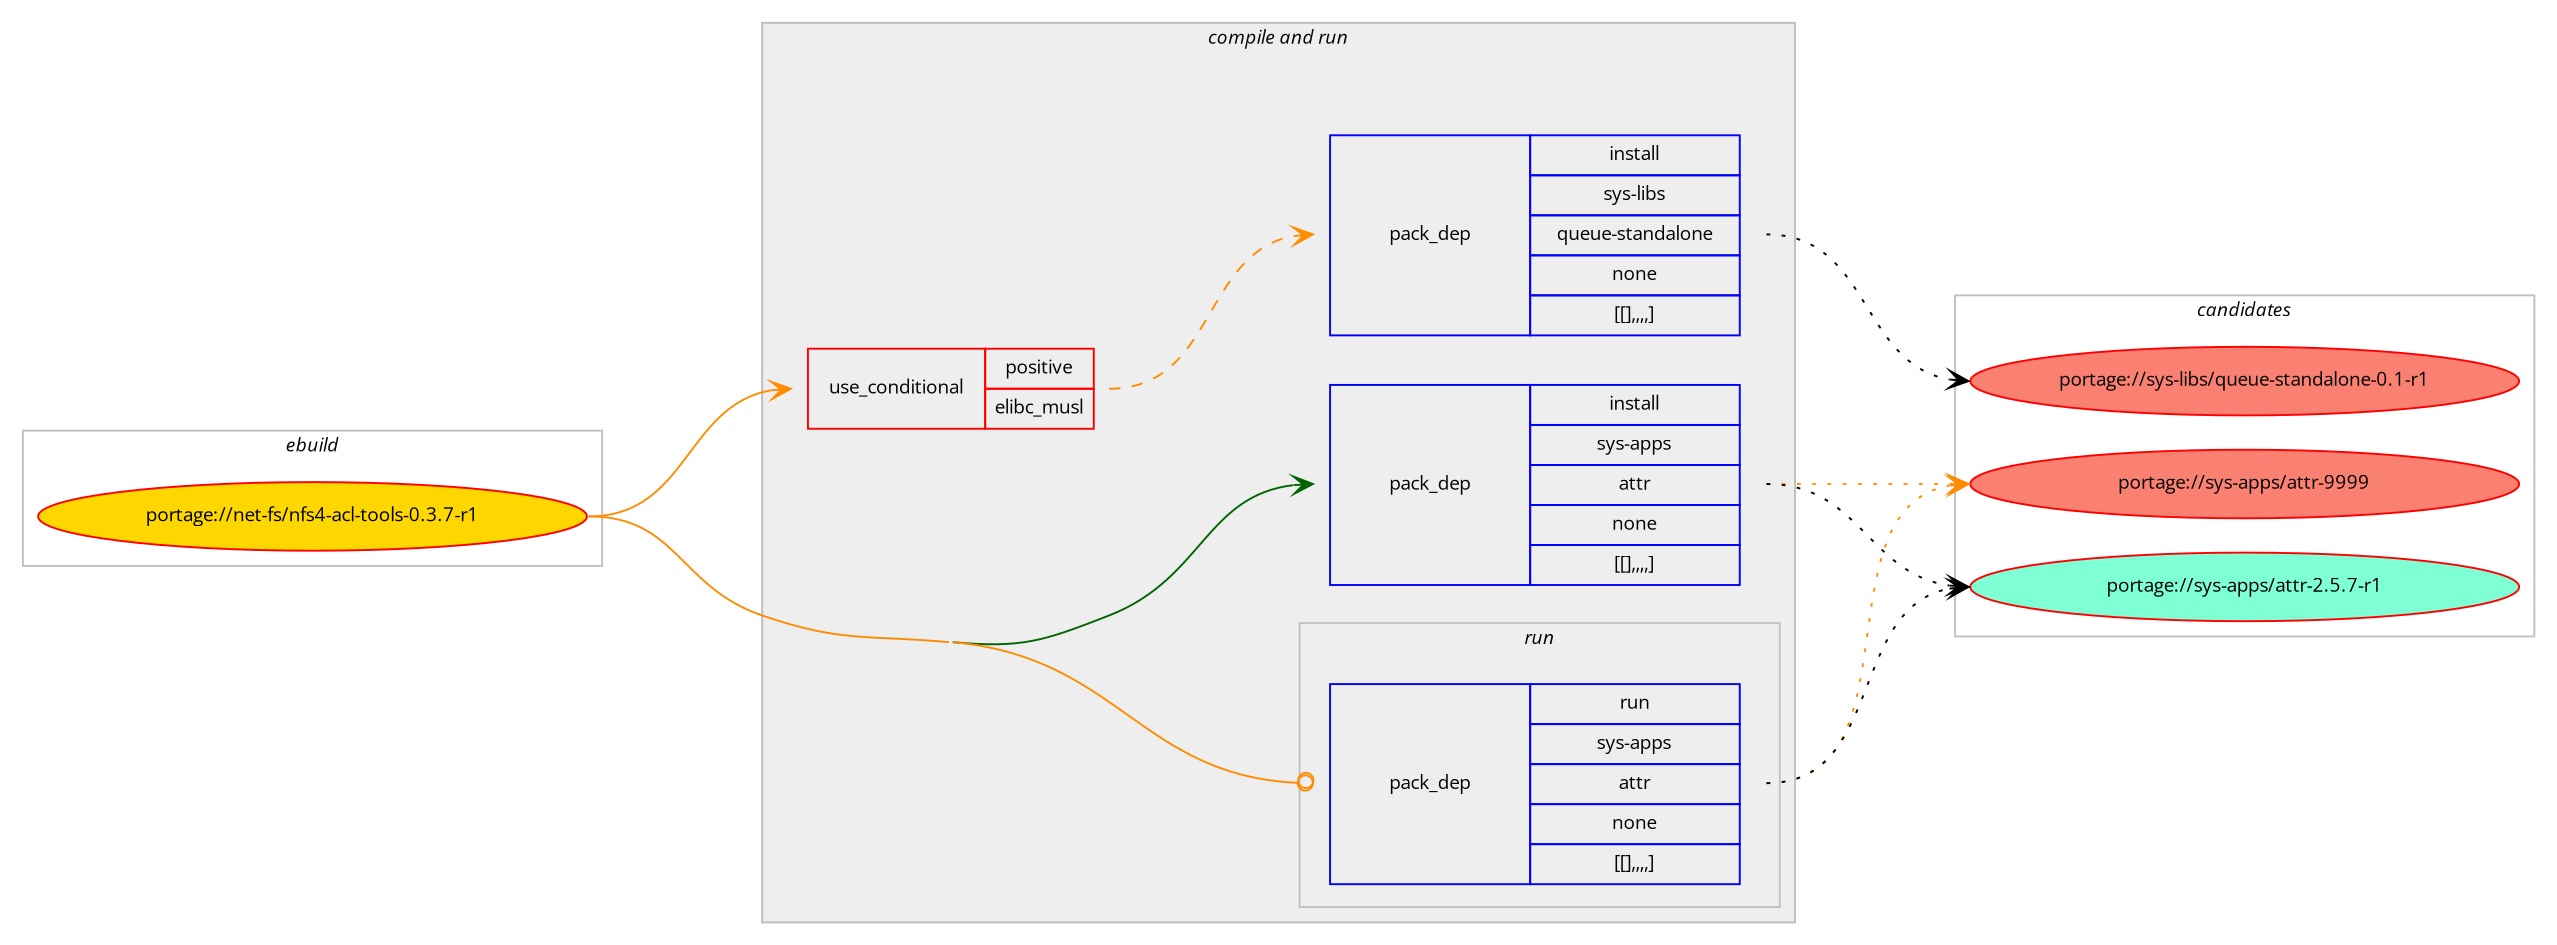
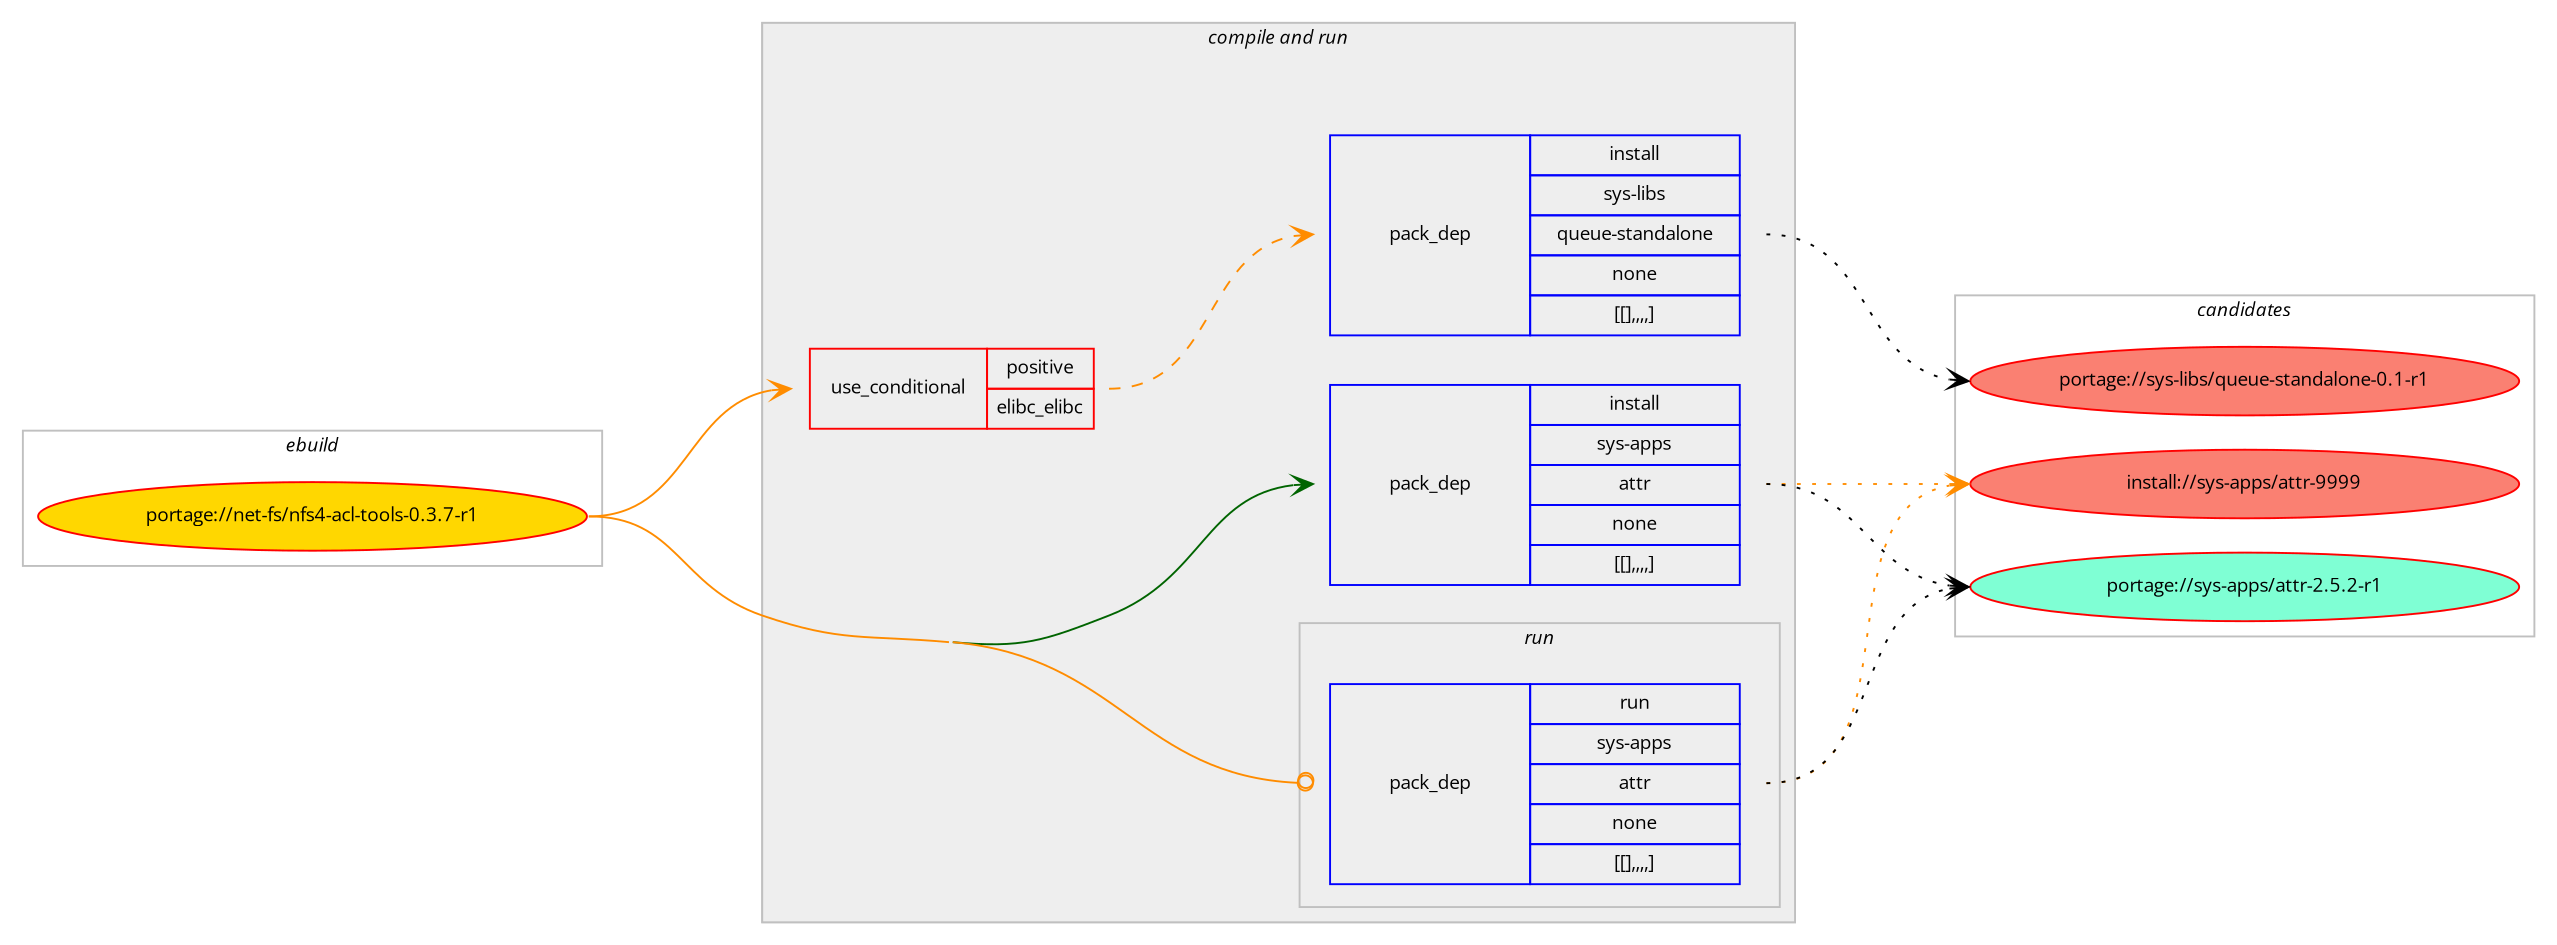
node "use_conditional": text "elibc_musl" -> "elibc_elibc"
node "portage://sys-apps/attr-9999": label "portage://sys-apps/attr-9999" -> "install://sys-apps/attr-9999"
node "portage://sys-apps/attr-2.5.7-r1": label "portage://sys-apps/attr-2.5.7-r1" -> "portage://sys-apps/attr-2.5.2-r1"
